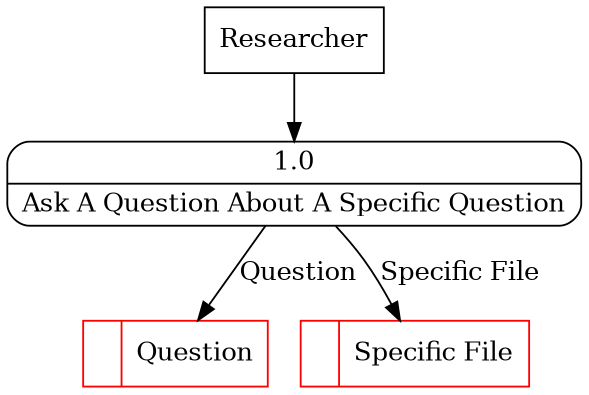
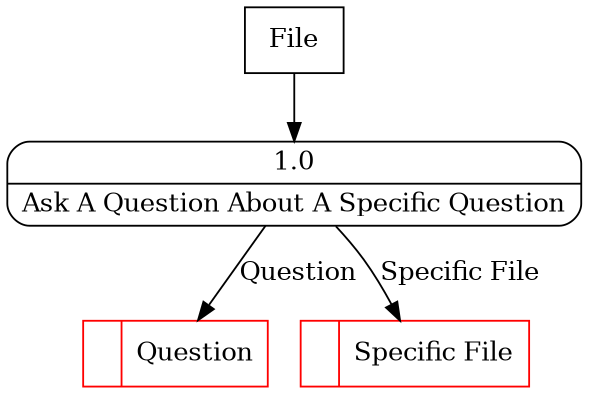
node "Researcher": label "Researcher" -> "File"
